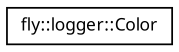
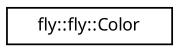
node "fly::logger::Color": label "fly::logger::Color" -> "fly::fly::Color"
